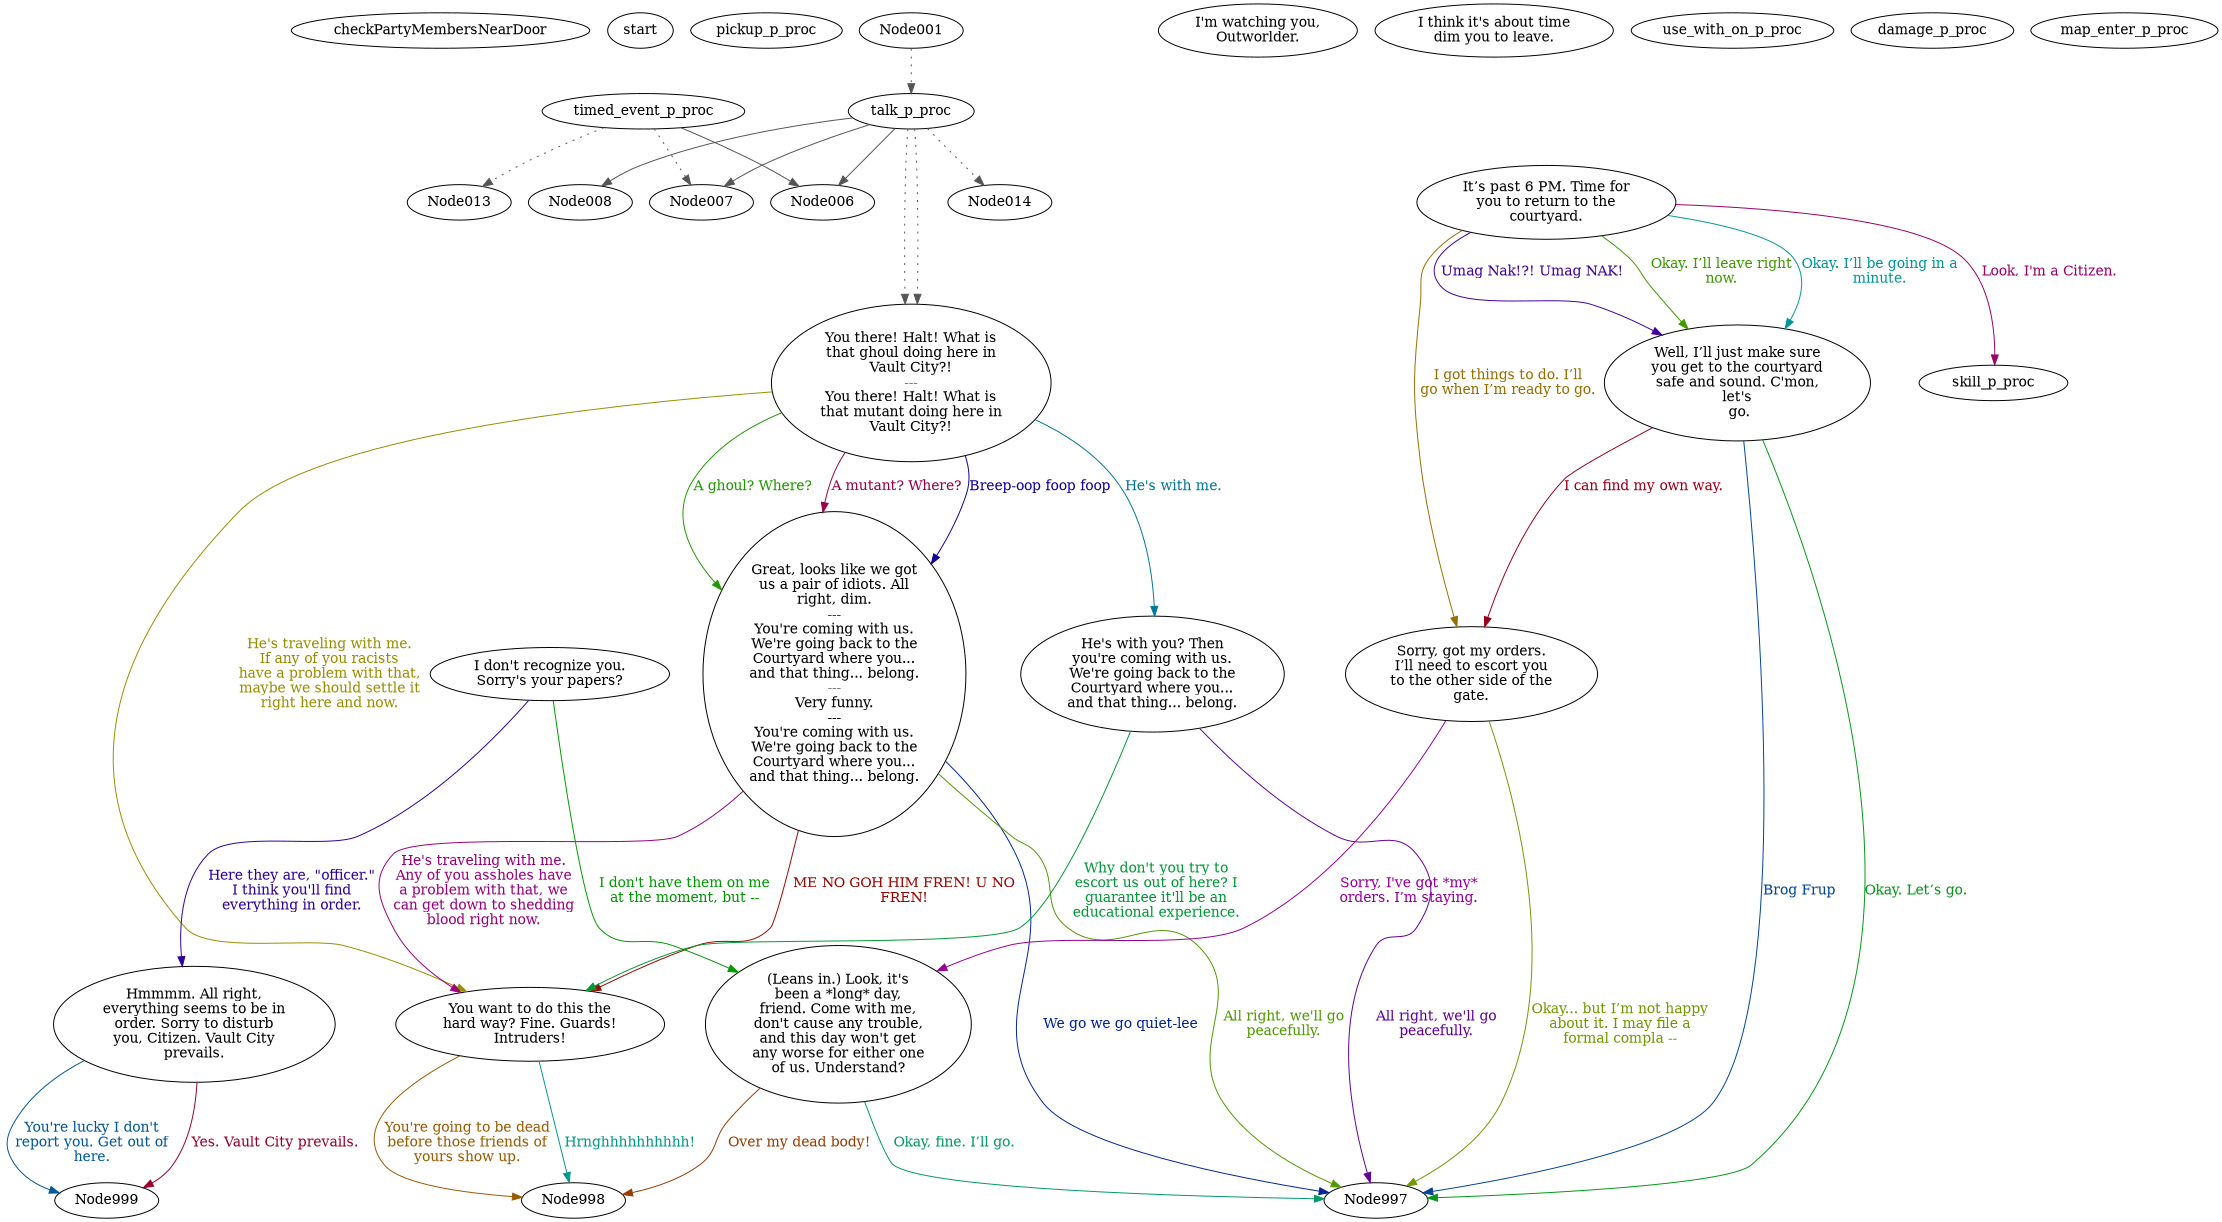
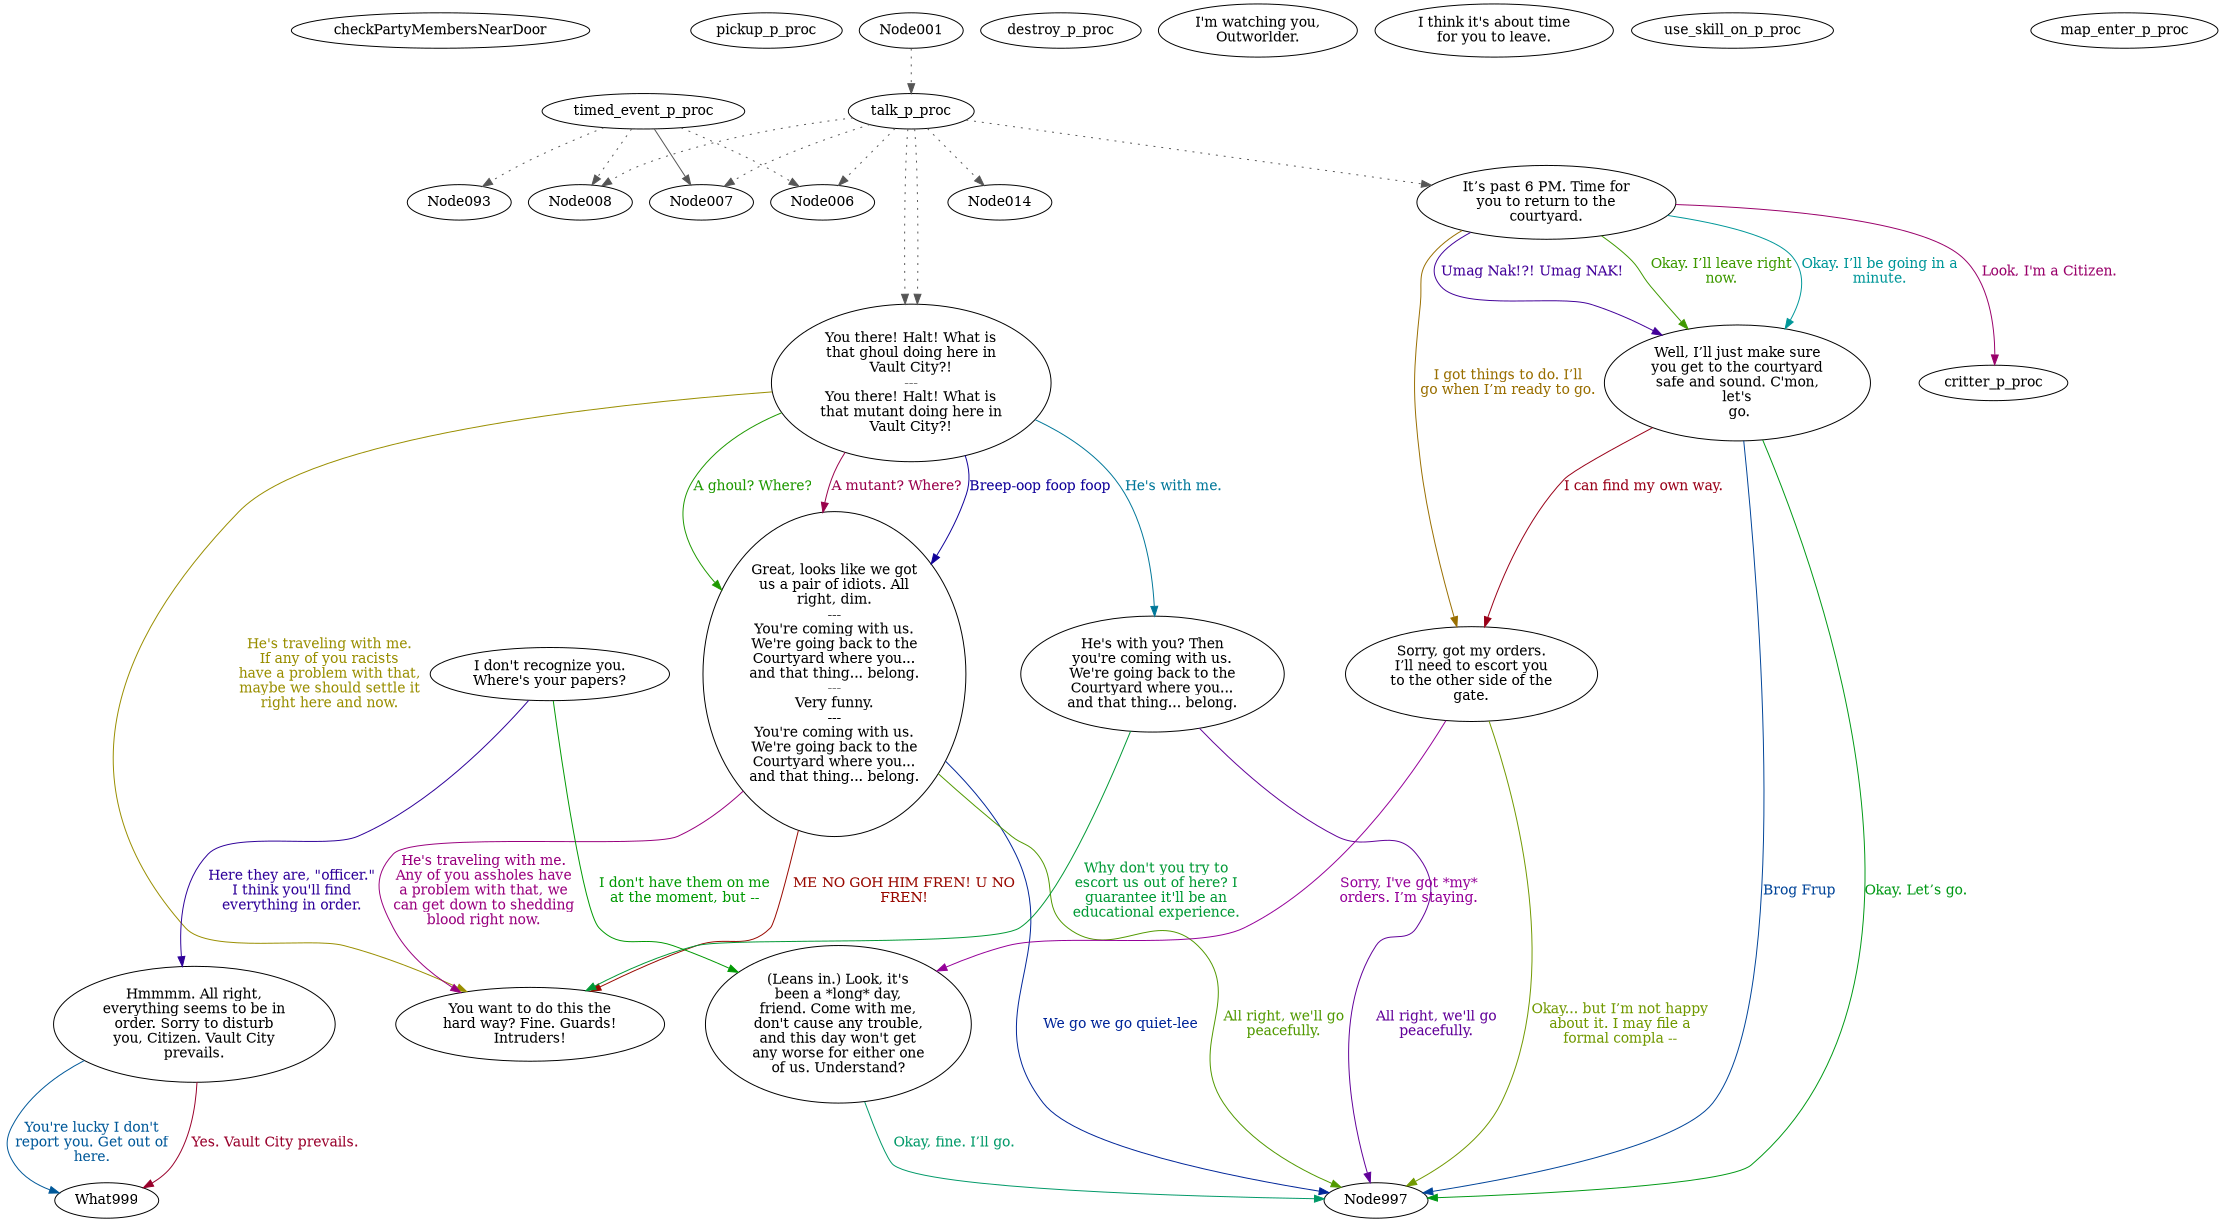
node "start": removed
node "destroy_p_proc": added
node "I think it's about time dim you to leave.": label "I think it's about time dim you to leave." -> "I think it's about time for you to leave."
node "use_with_on_p_proc": label "use_with_on_p_proc" -> "use_skill_on_p_proc"
node "damage_p_proc": removed
edge "talk_p_proc" -> "Node008": style solid -> dotted
edge "timed_event_p_proc" -> "Node007": style dotted -> solid
edge "talk_p_proc" -> "Node007": style solid -> dotted
edge "talk_p_proc" -> "It’s past 6 PM. Time for you to return to the courtyard.": added
edge "timed_event_p_proc" -> "Node008": added
edge "timed_event_p_proc" -> "Node006": style solid -> dotted
edge "talk_p_proc" -> "Node006": style solid -> dotted
node "Node013": label "Node013" -> "Node093"
node "skill_p_proc": label "skill_p_proc" -> "critter_p_proc"
node "I don't recognize you. Sorry's your papers?": label "I don't recognize you. Sorry's your papers?" -> "I don't recognize you. Where's your papers?"
node "Node999": label "Node999" -> "What999"
node "Node998": removed
